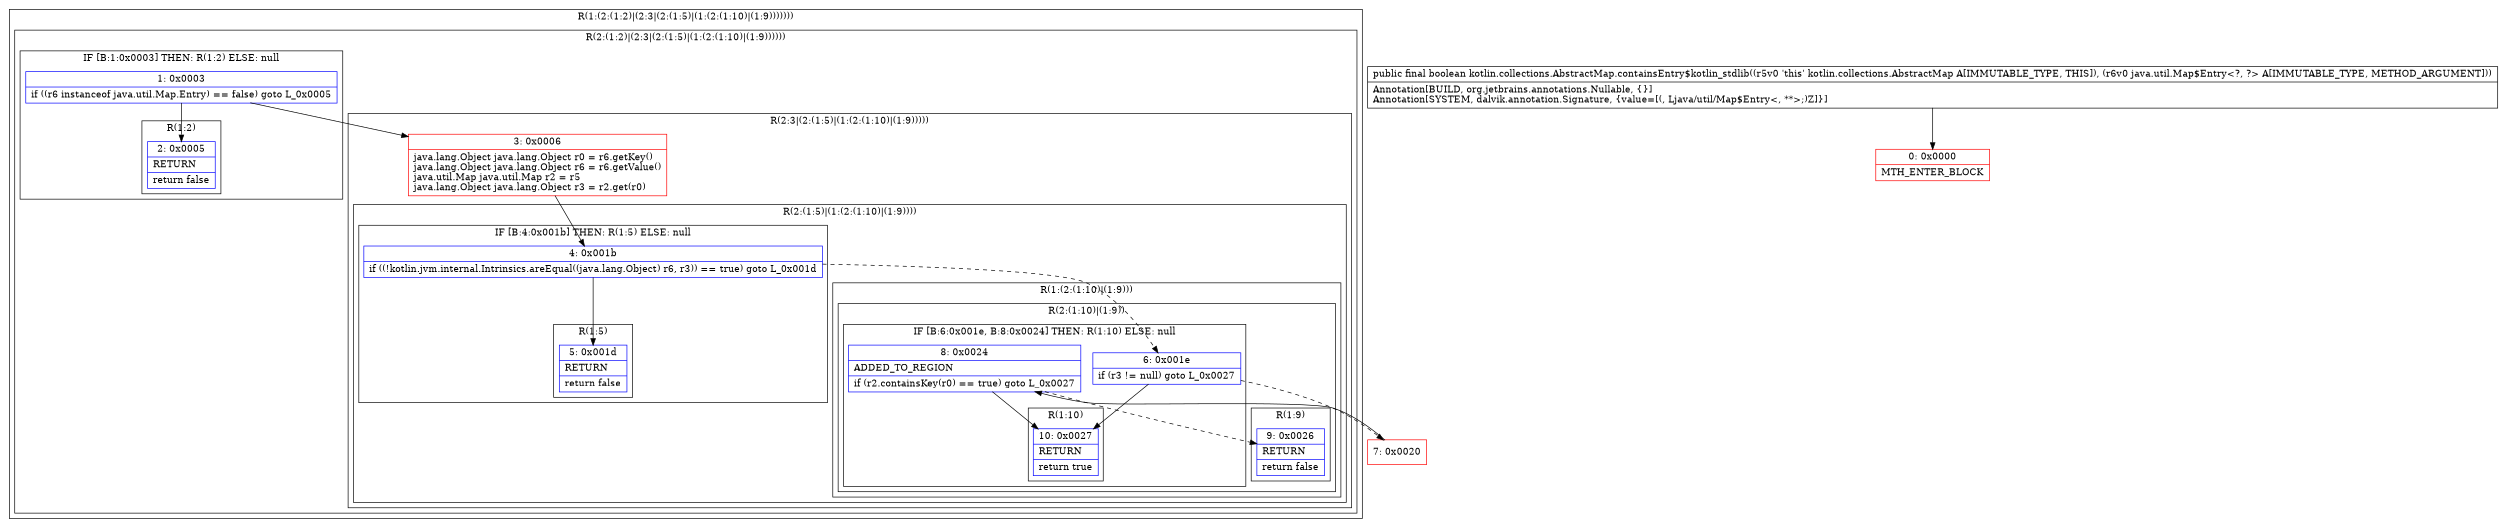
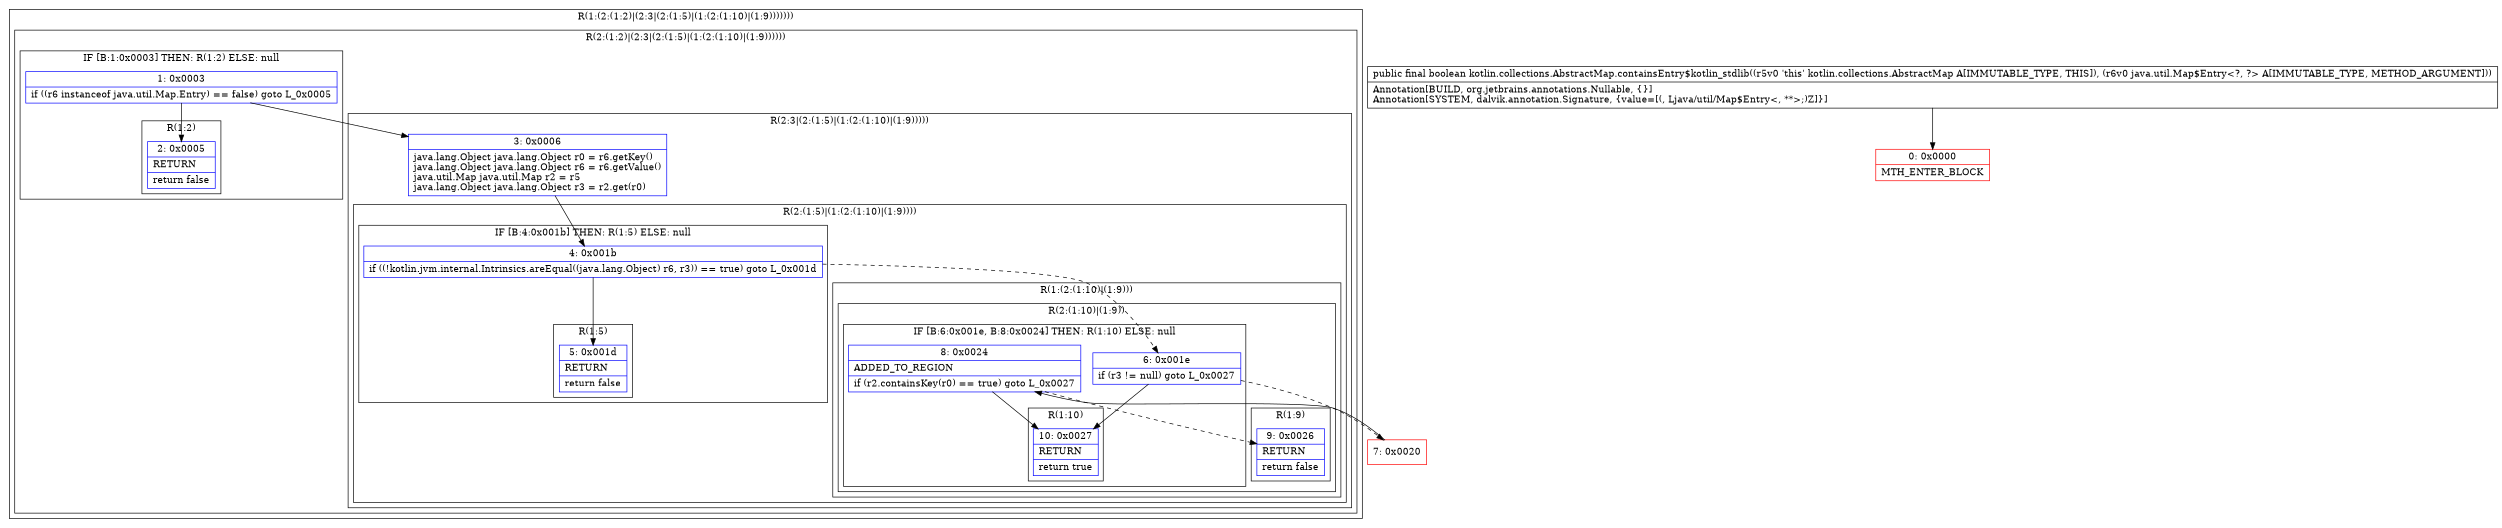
node "3: 0x0006": color red -> blue
